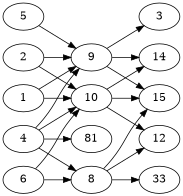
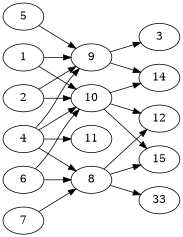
edge "9" -> "15": removed
node "81": label "81" -> "11"
node "7": added
